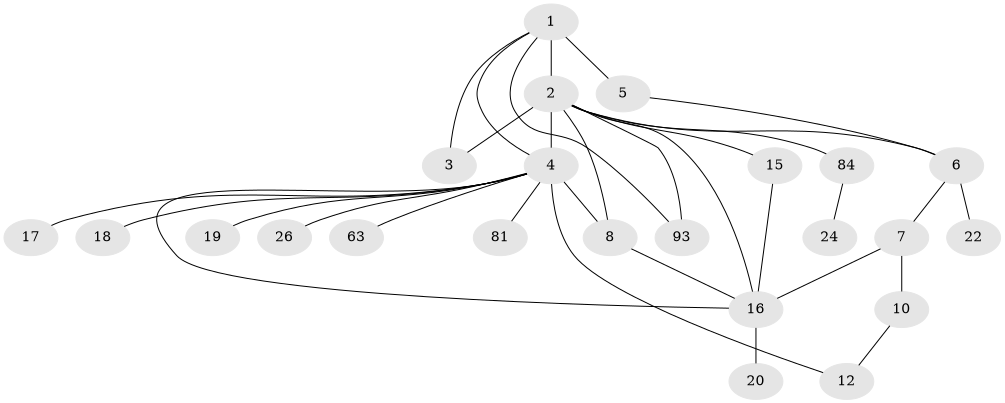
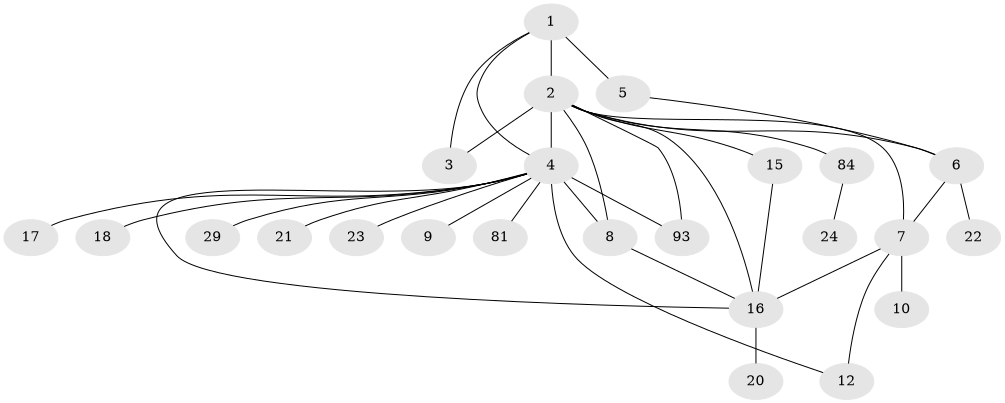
edge "2" -- "7": added
edge "1" -- "93": now "4" -- "93"
node "19": label "19" -> "29"
node "26": label "26" -> "21"
node "63": label "63" -> "23"
node "9": added
edge "10" -- "12": now "7" -- "12"
